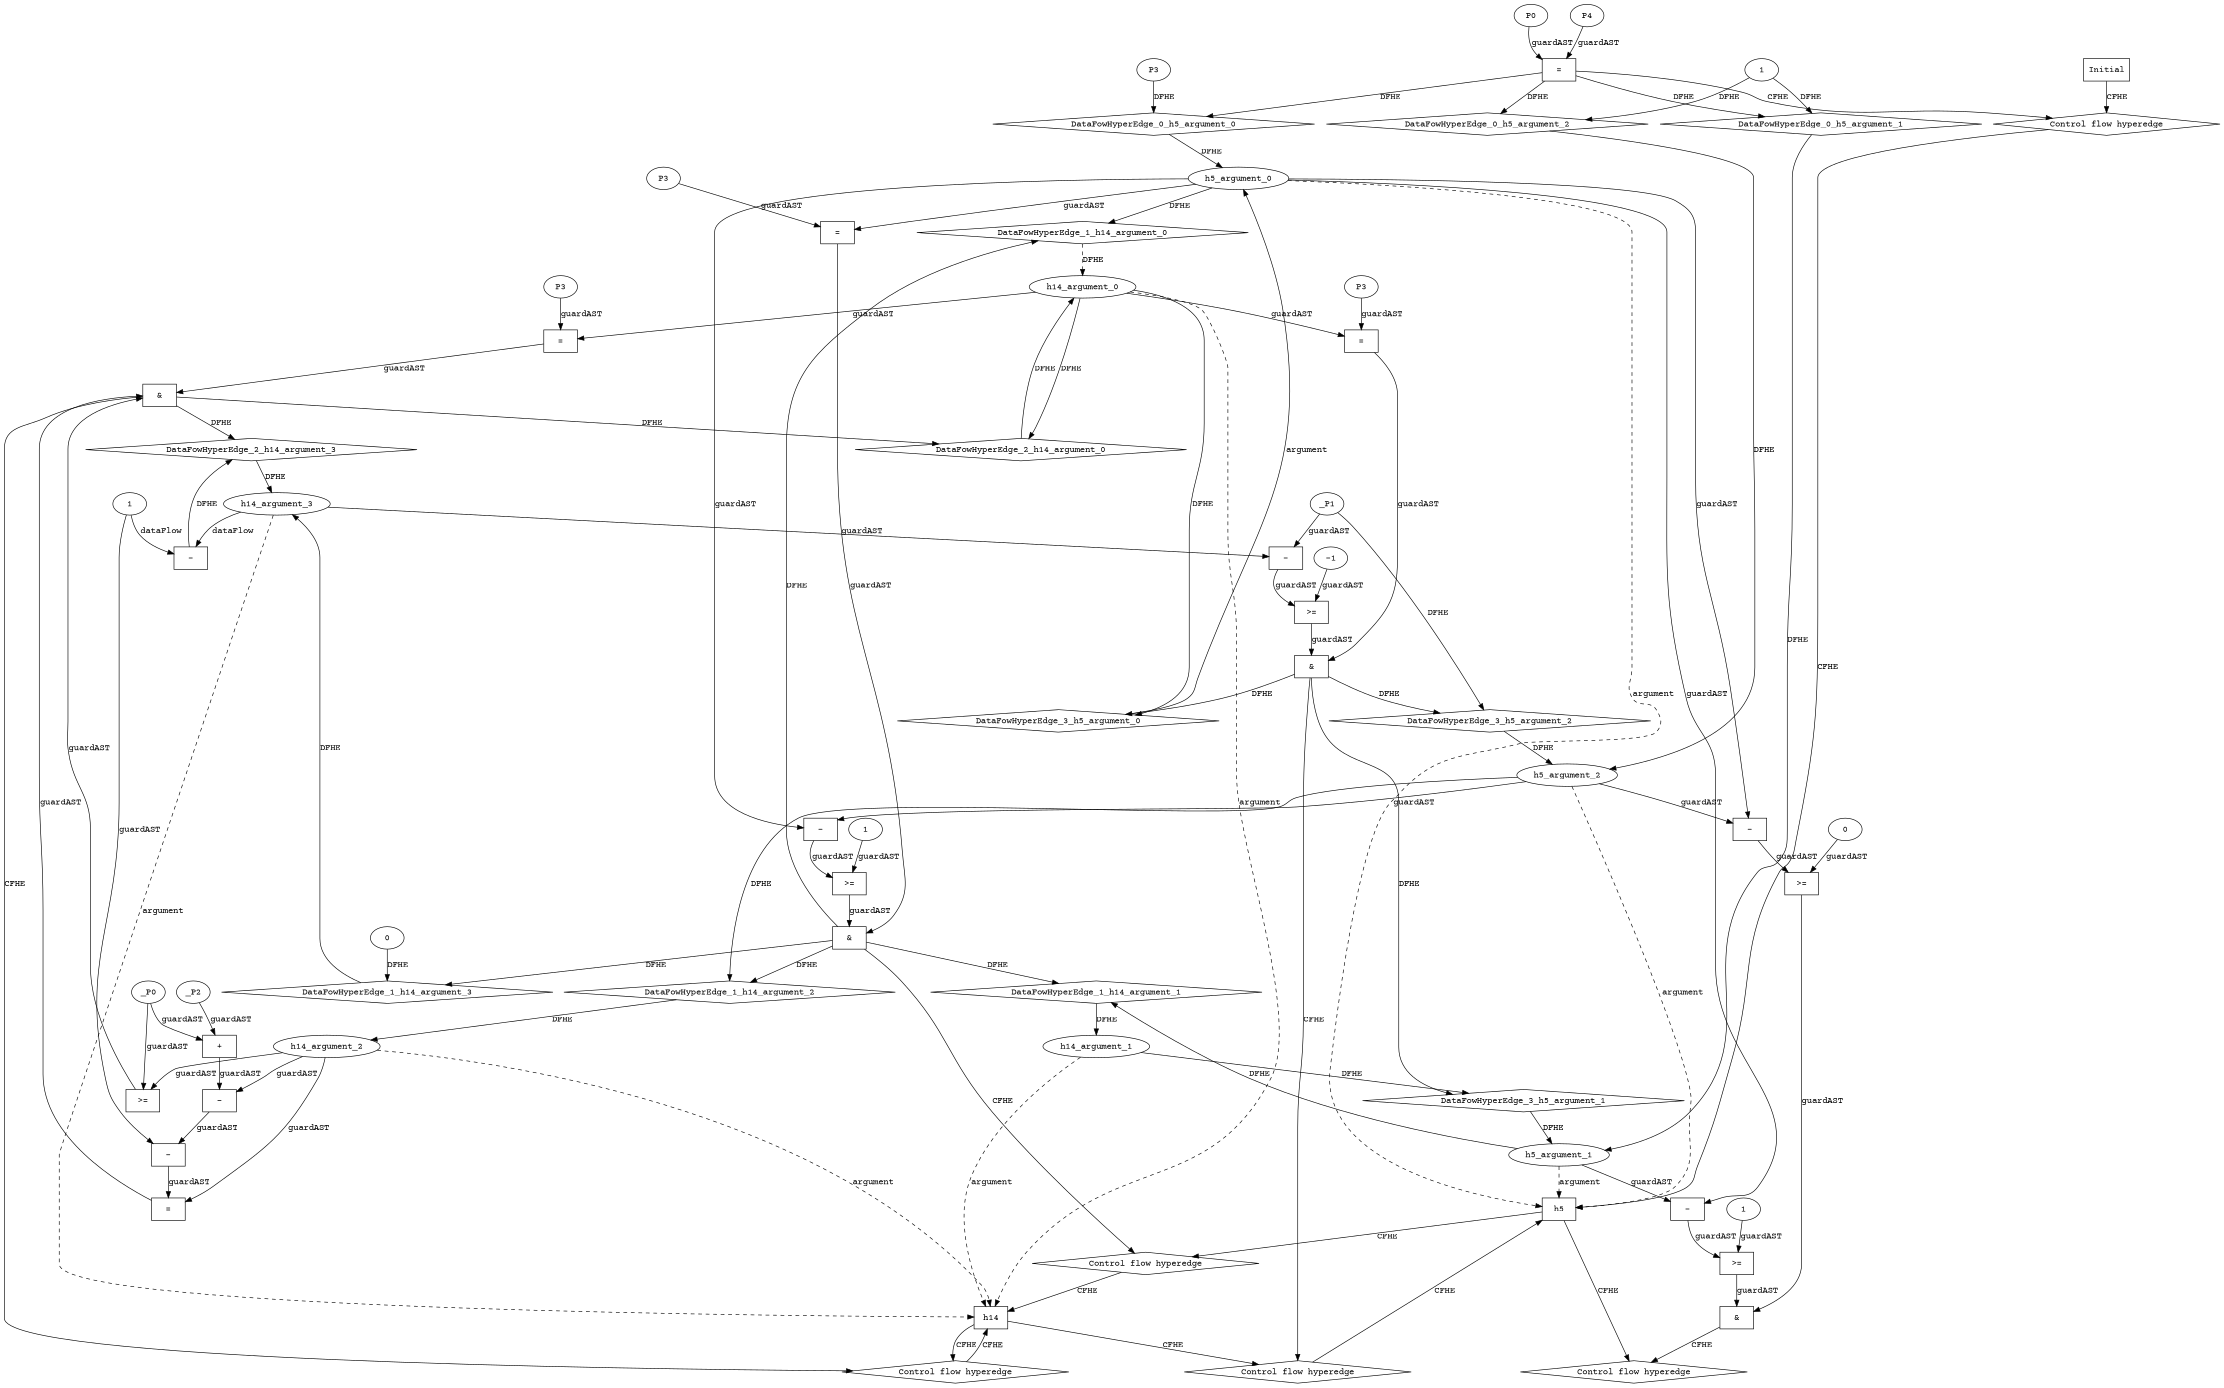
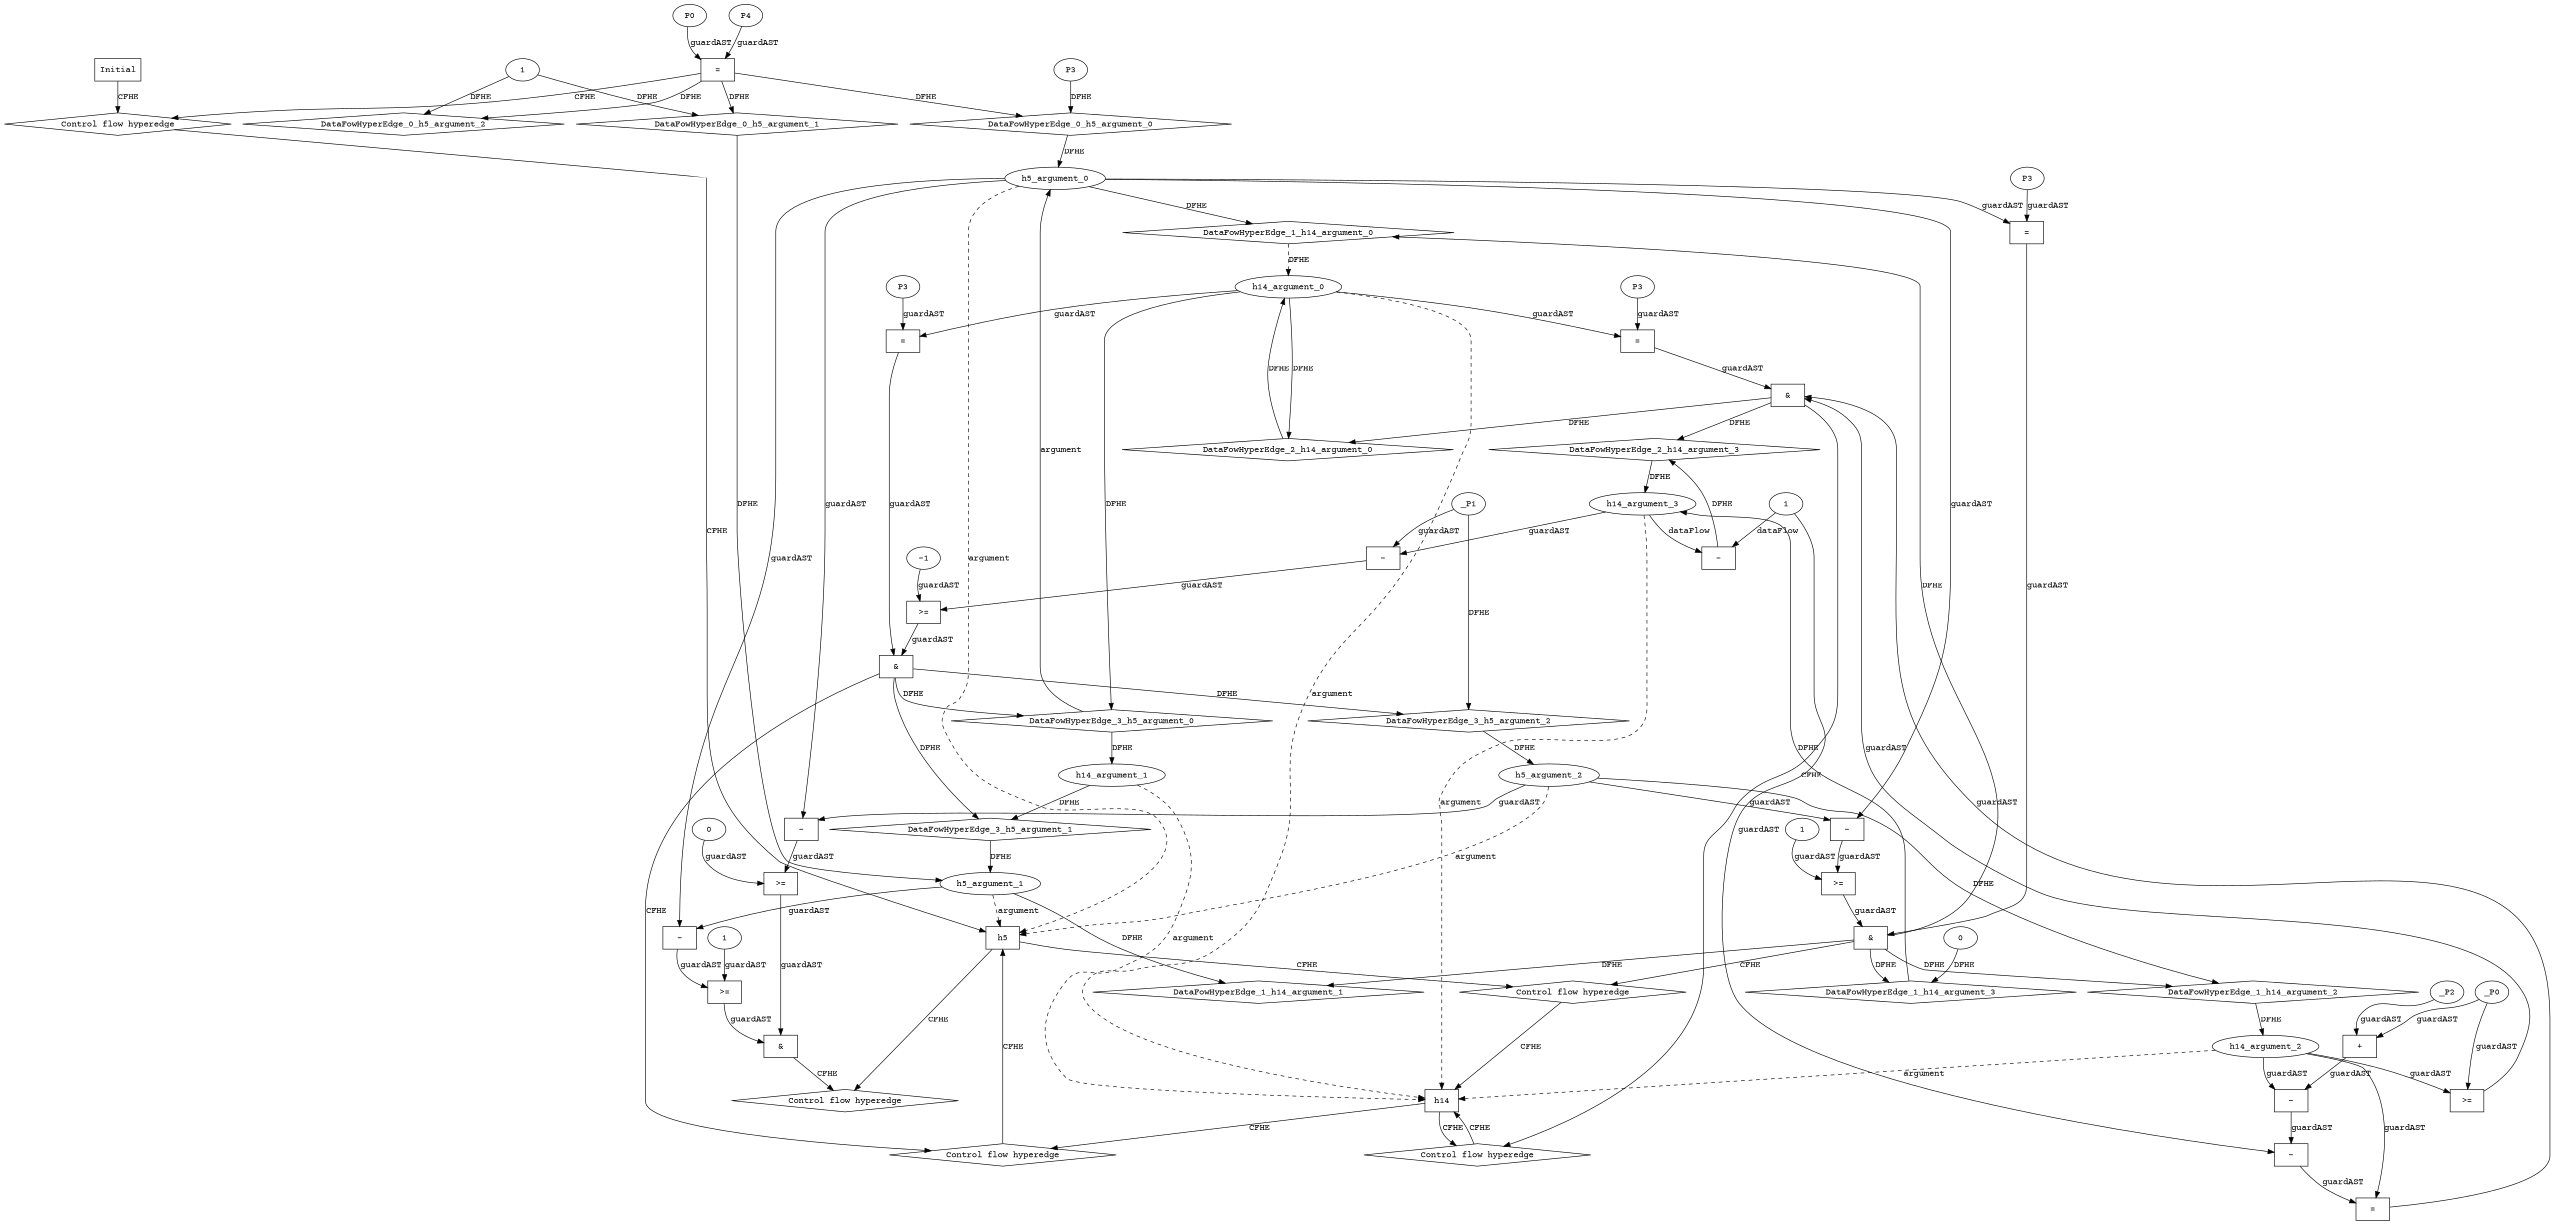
edge "DataFowHyperEdge_0_h5_argument_2" -> "h5_argument_2": removed, label "DFHE"
edge "DataFowHyperEdge_1_h14_argument_1" -> "h14_argument_1": now "DataFowHyperEdge_3_h5_argument_0" -> "h14_argument_1"
